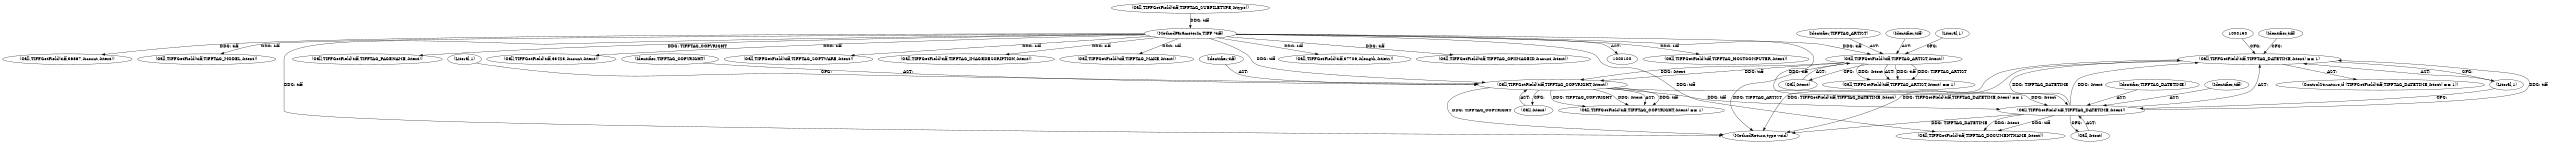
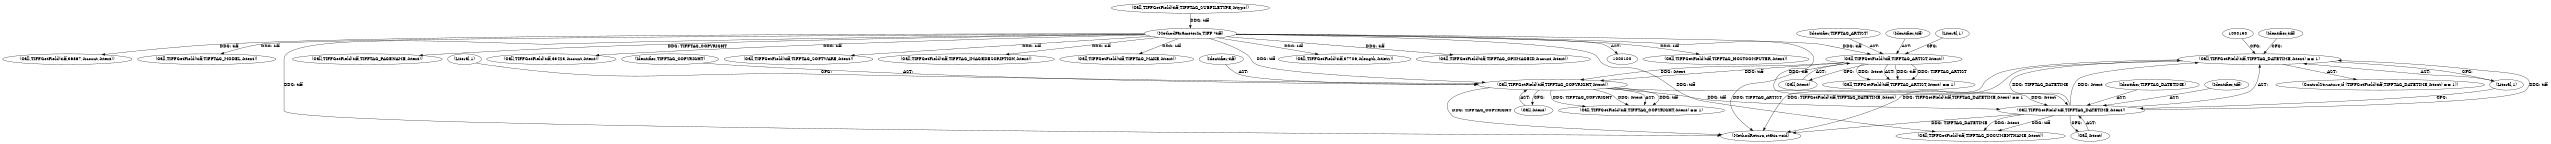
node "(MethodReturn,type void)": label "(MethodReturn,type void)" -> "(MethodReturn,static void)"
